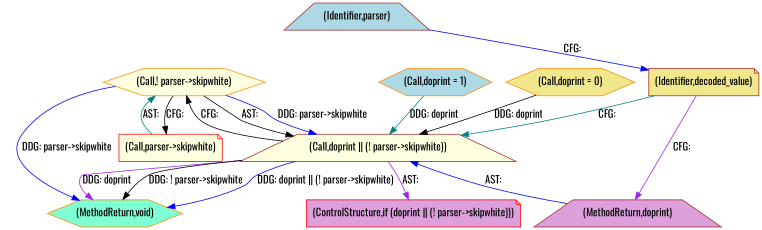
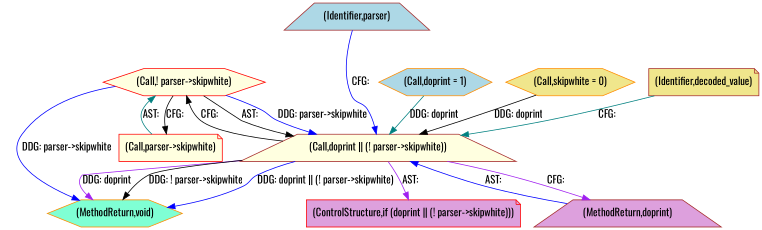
edge "(Identifier,parser)" -> "(Identifier,decoded_value)": now "(Identifier,parser)" -> "(Call,doprint || (! parser->skipwhite))"
node "(Call,! parser->skipwhite)": color darkorange -> red
node "(Call,doprint = 0)": label "(Call,doprint = 0)" -> "(Call,skipwhite = 0)"
edge "(Identifier,decoded_value)" -> "(MethodReturn,doprint)": now "(Call,doprint || (! parser->skipwhite))" -> "(MethodReturn,doprint)"
